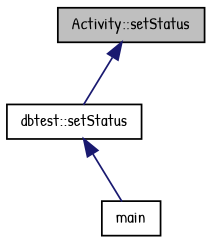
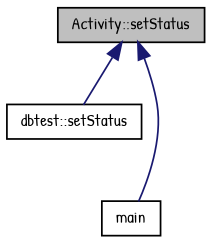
edge "main" -> "dbtest::setStatus": now "main" -> "Activity::setStatus"
